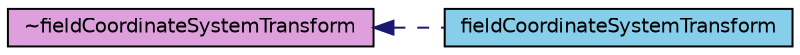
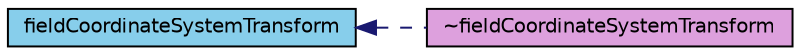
edge "fieldCoordinateSystemTransform" -> "~fieldCoordinateSystemTransform": reversed
